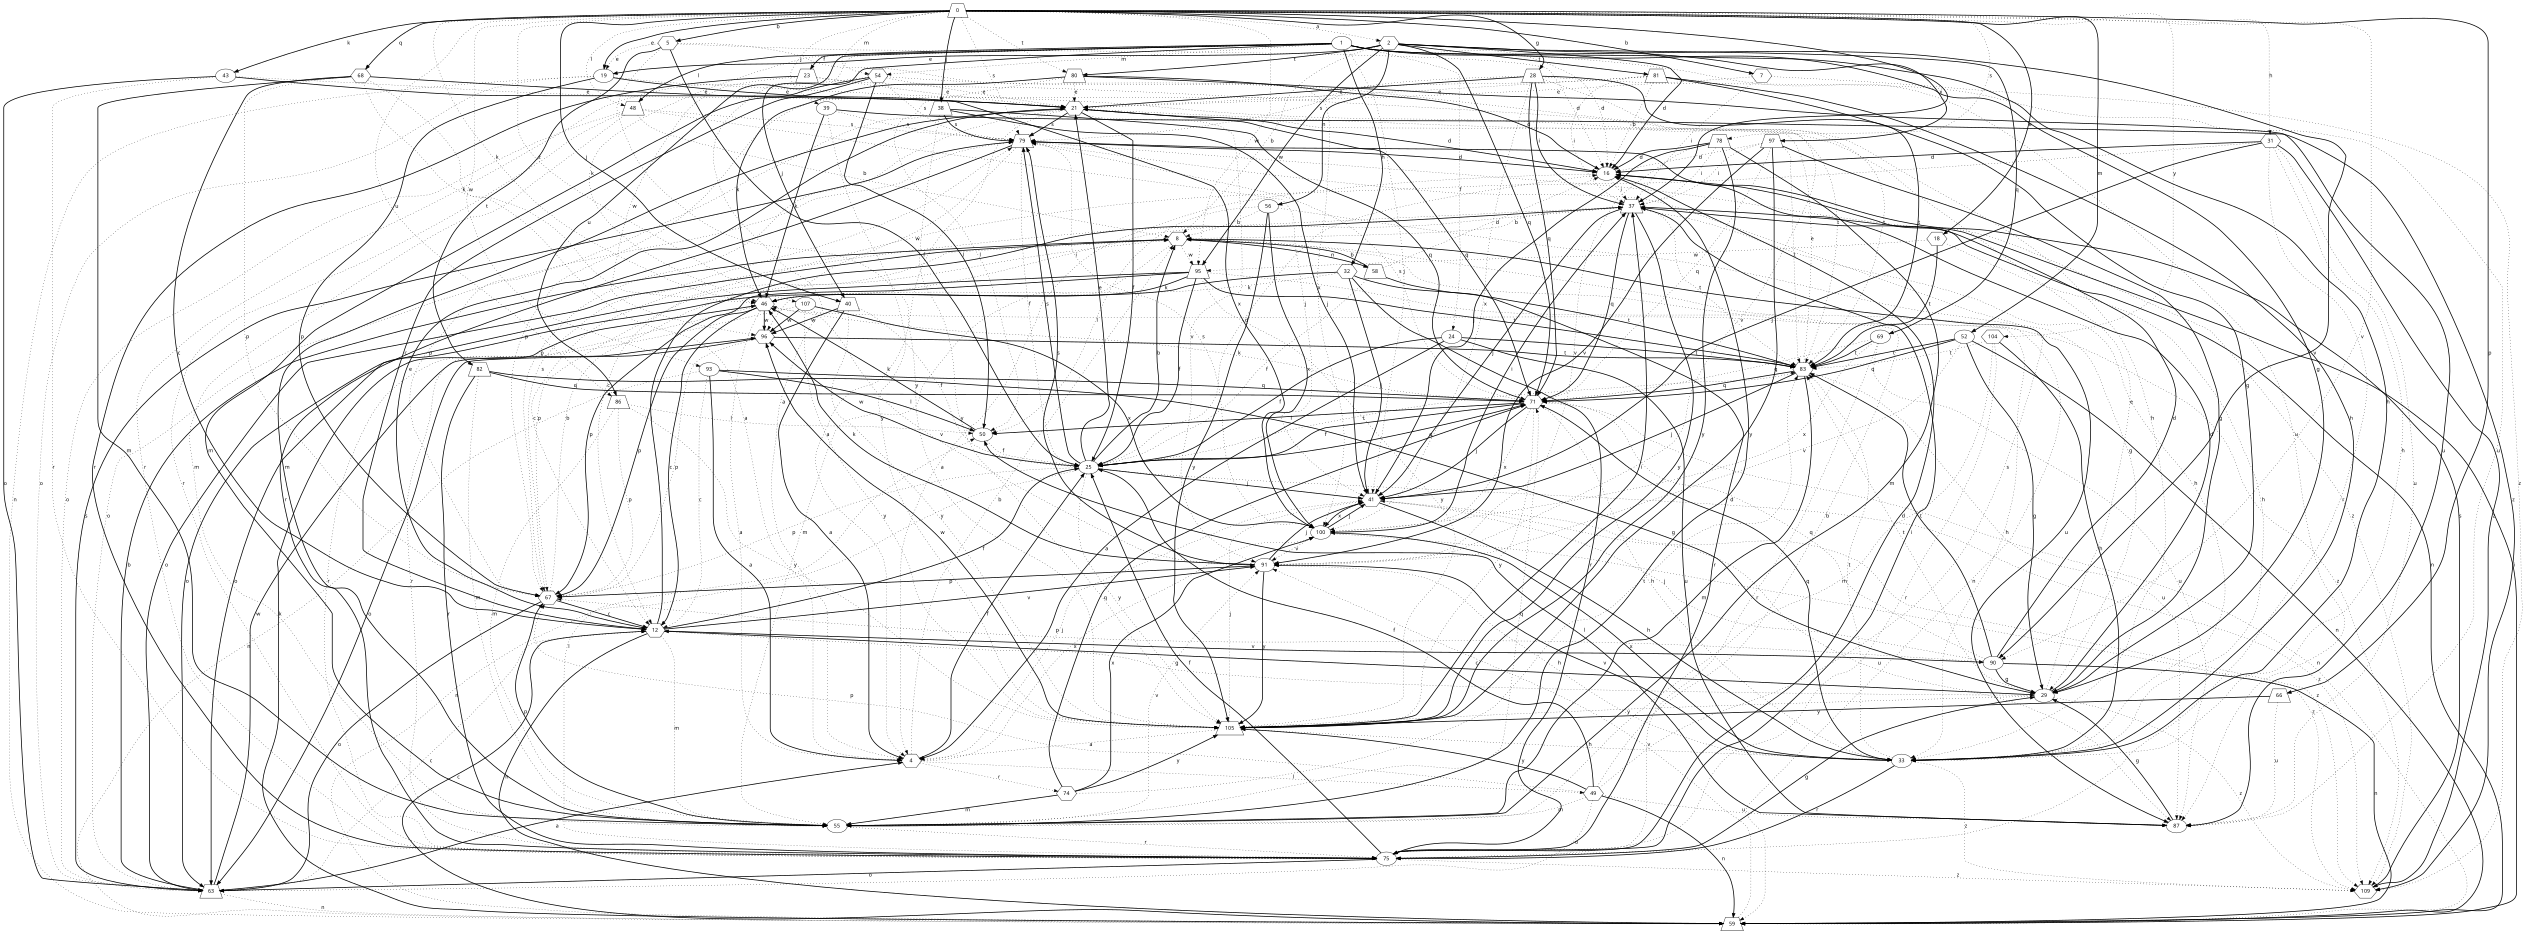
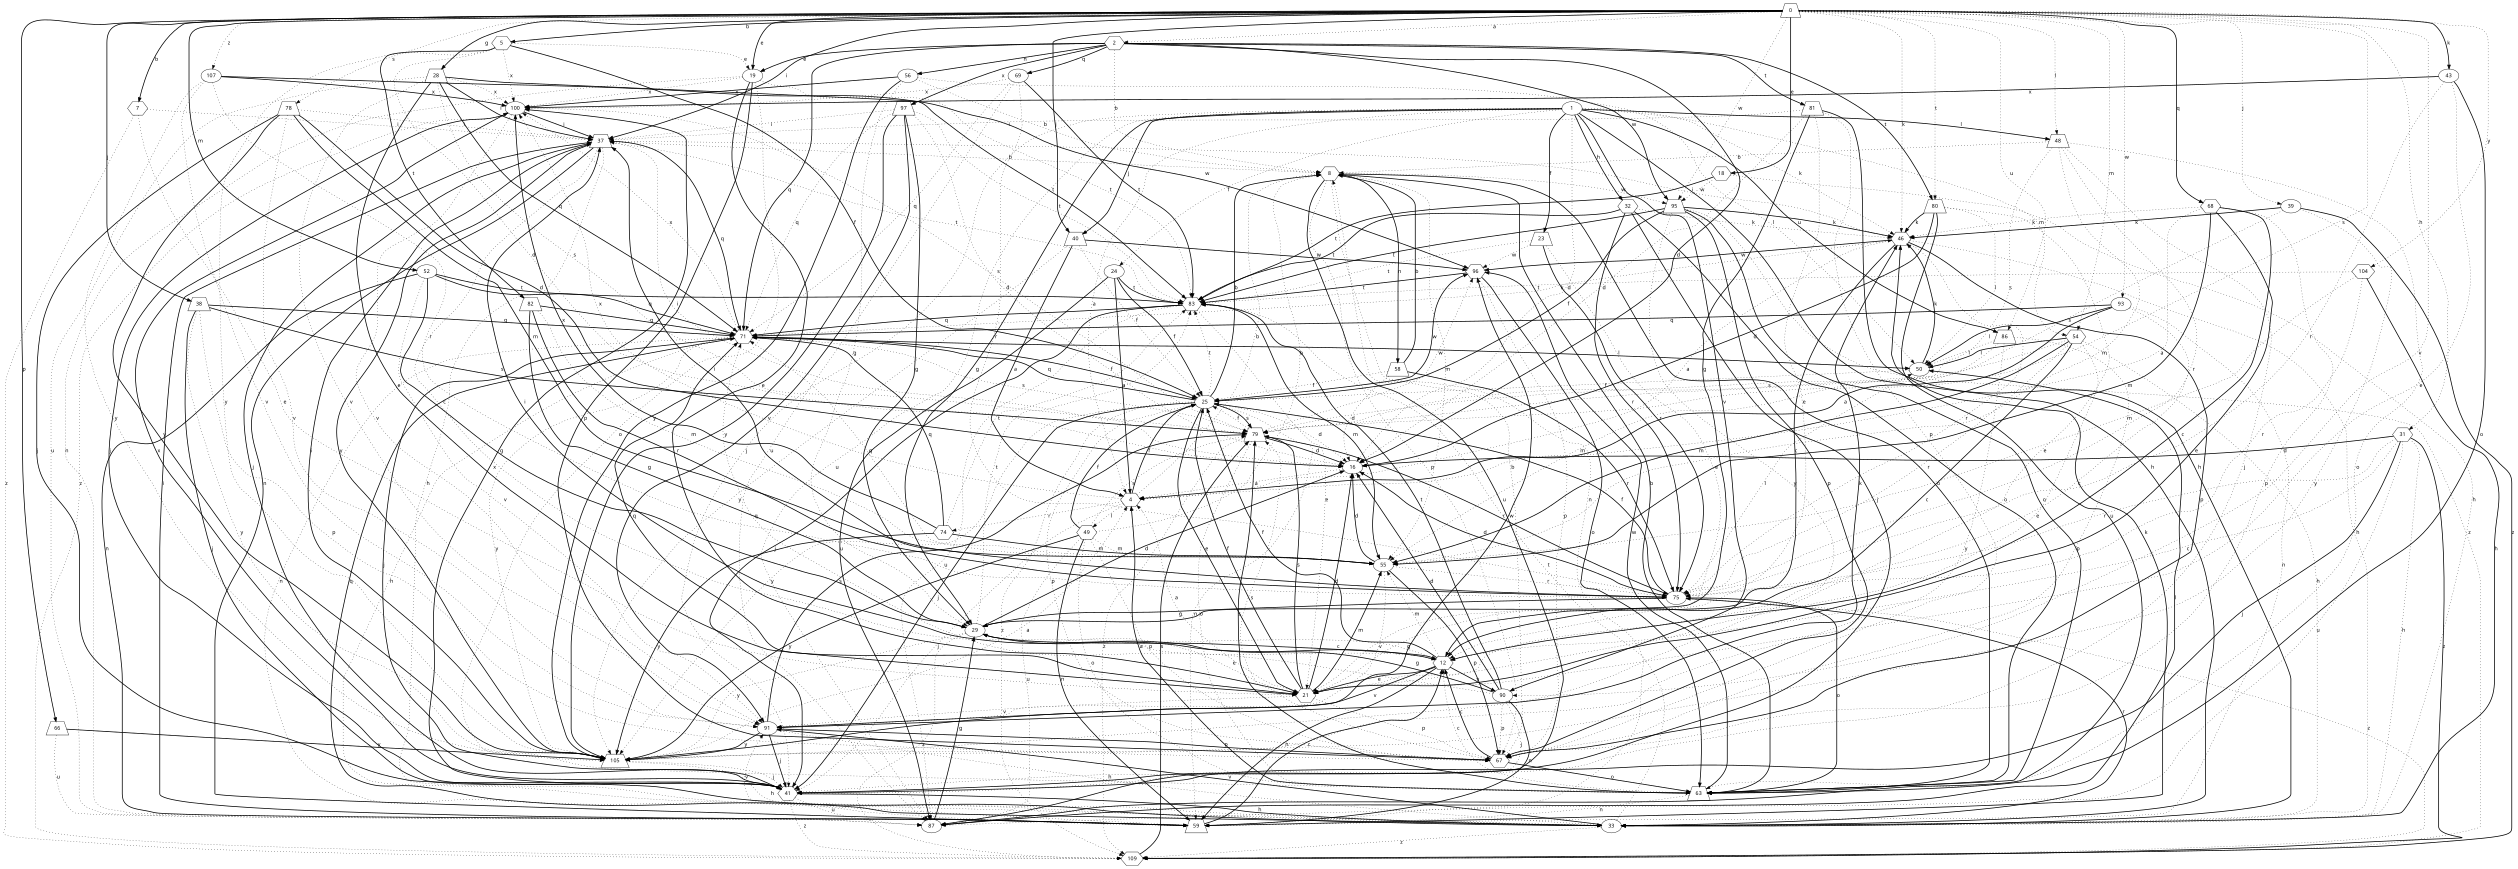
edge "19" -> "100": added, label "x"
edge "81" -> "16": label "b" -> "d"
